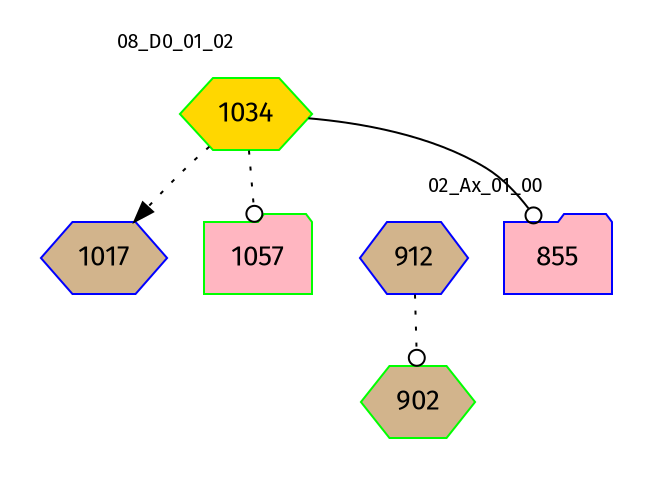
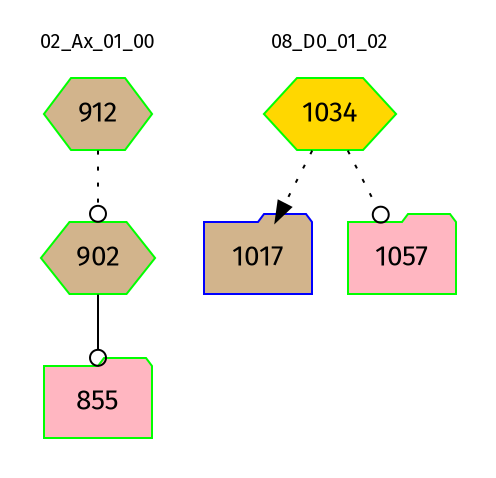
edge "1034" -> "855": now "902" -> "855"
node "1017": shape hexagon -> folder
node "912": color blue -> green
node "855": color blue -> green
